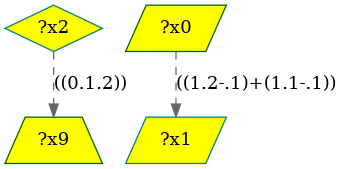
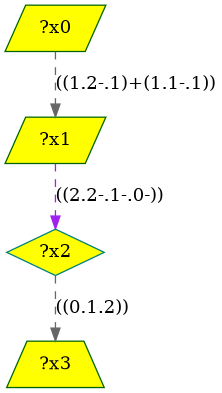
node "?x9": label "?x9" -> "?x3"
node "?x1": color teal -> darkgreen
edge "?x1" -> "?x2": added, label "((2.2-.1-.0-))"
